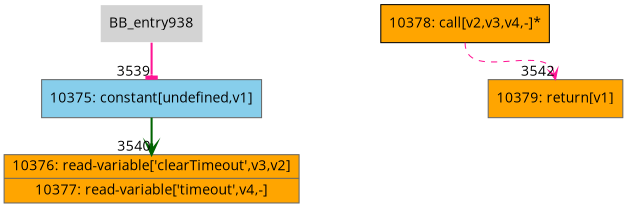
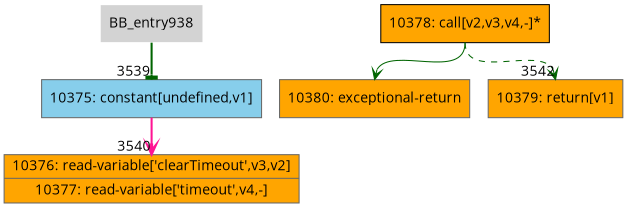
edge "BB_entry938" -> "10375: constant[undefined,v1]": color deeppink -> darkgreen
edge "10378: call[v2,v3,v4,-]*" -> "10379: return[v1]": color deeppink -> darkgreen
node "10380: exceptional-return": added
edge "10375: constant[undefined,v1]" -> "10376: read-variable['clearTimeout',v3,v2]": color darkgreen -> deeppink
